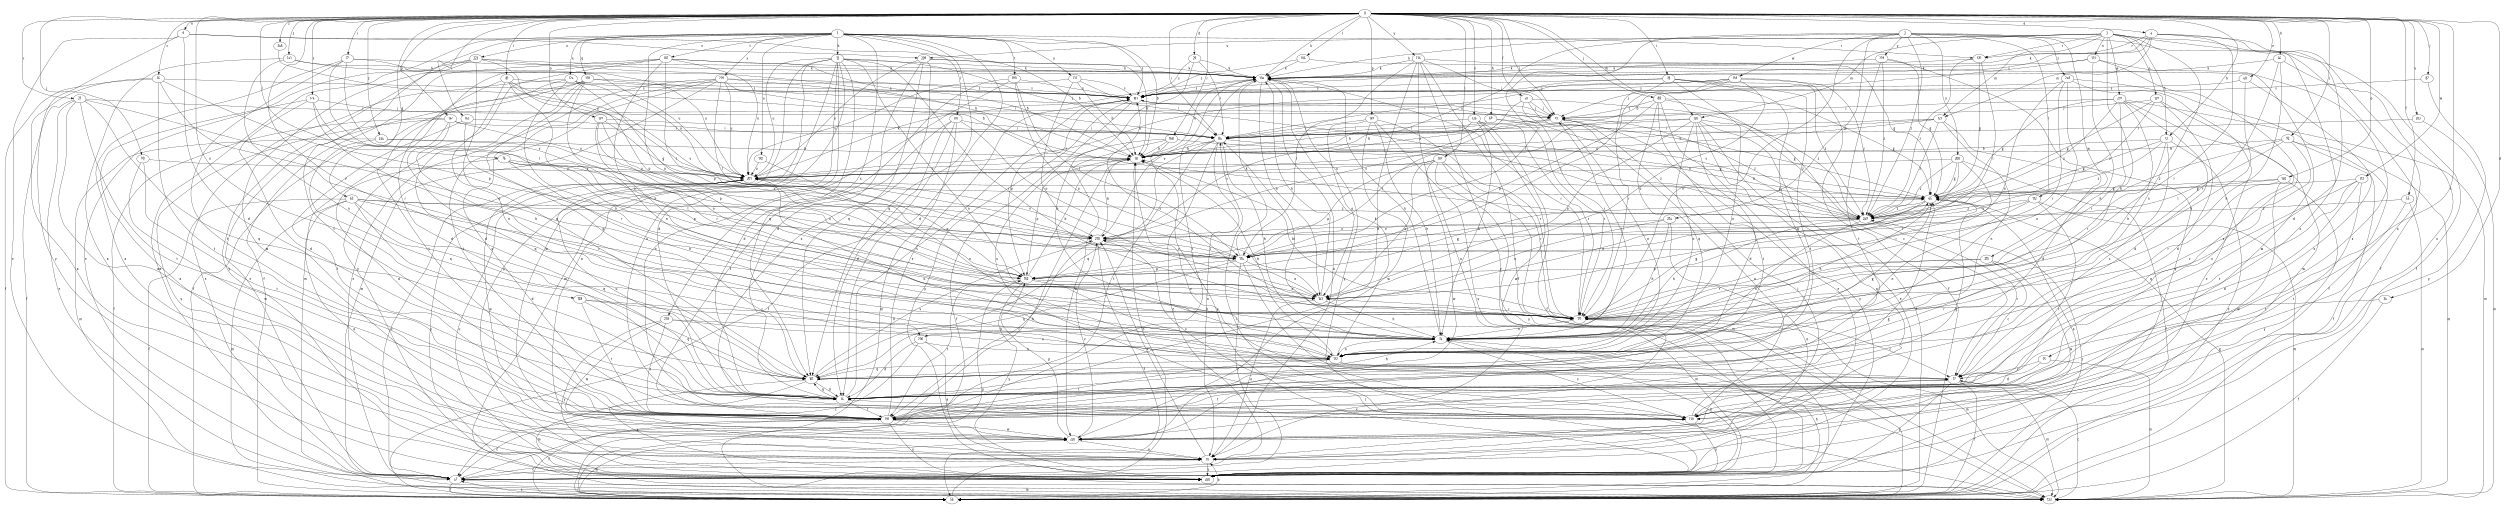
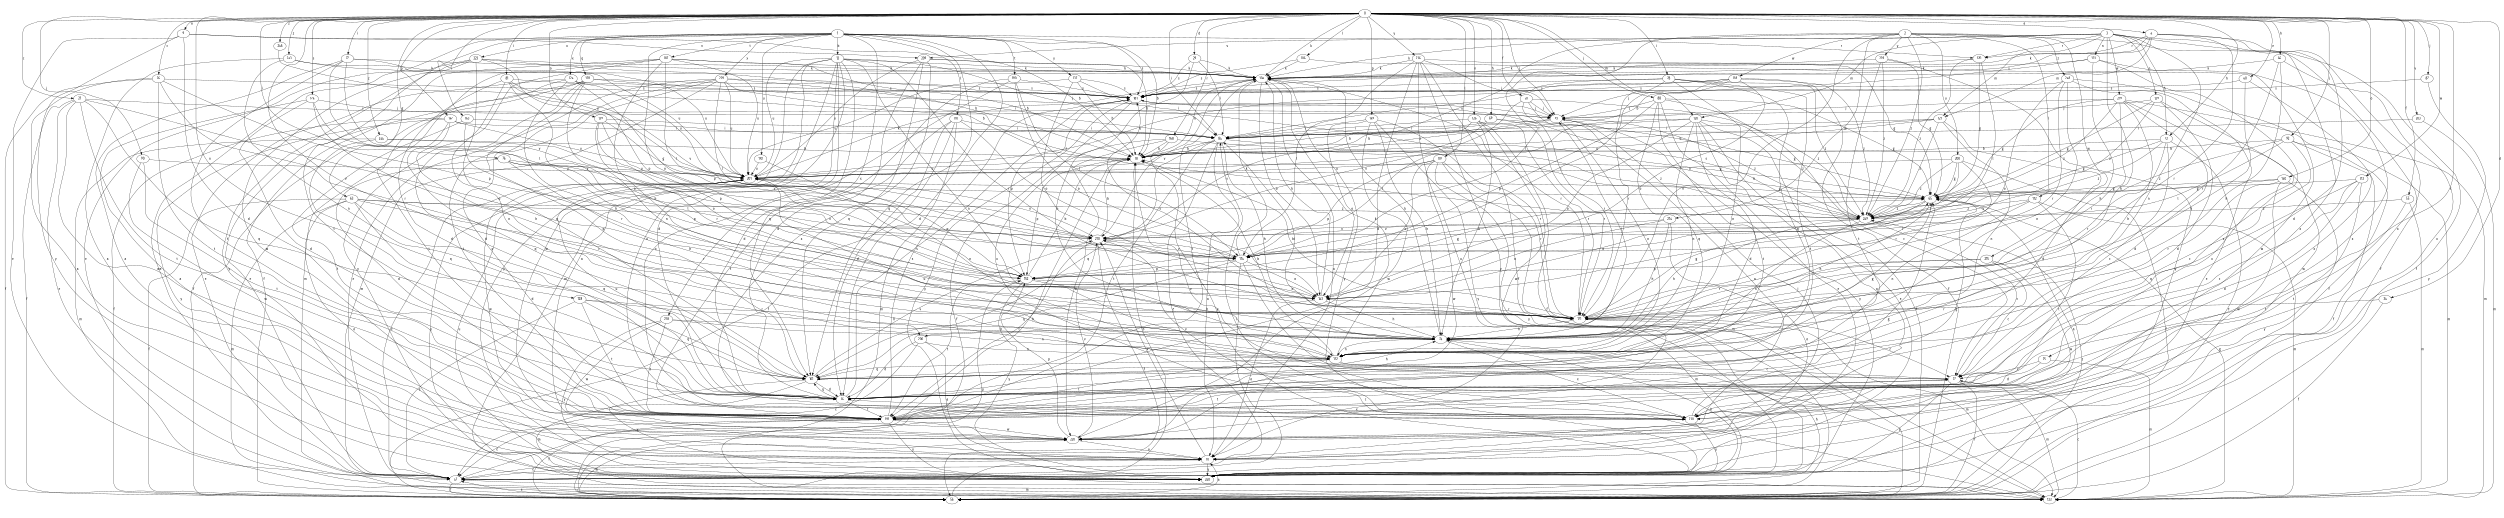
edge "128" -> "47": added, label "e"
